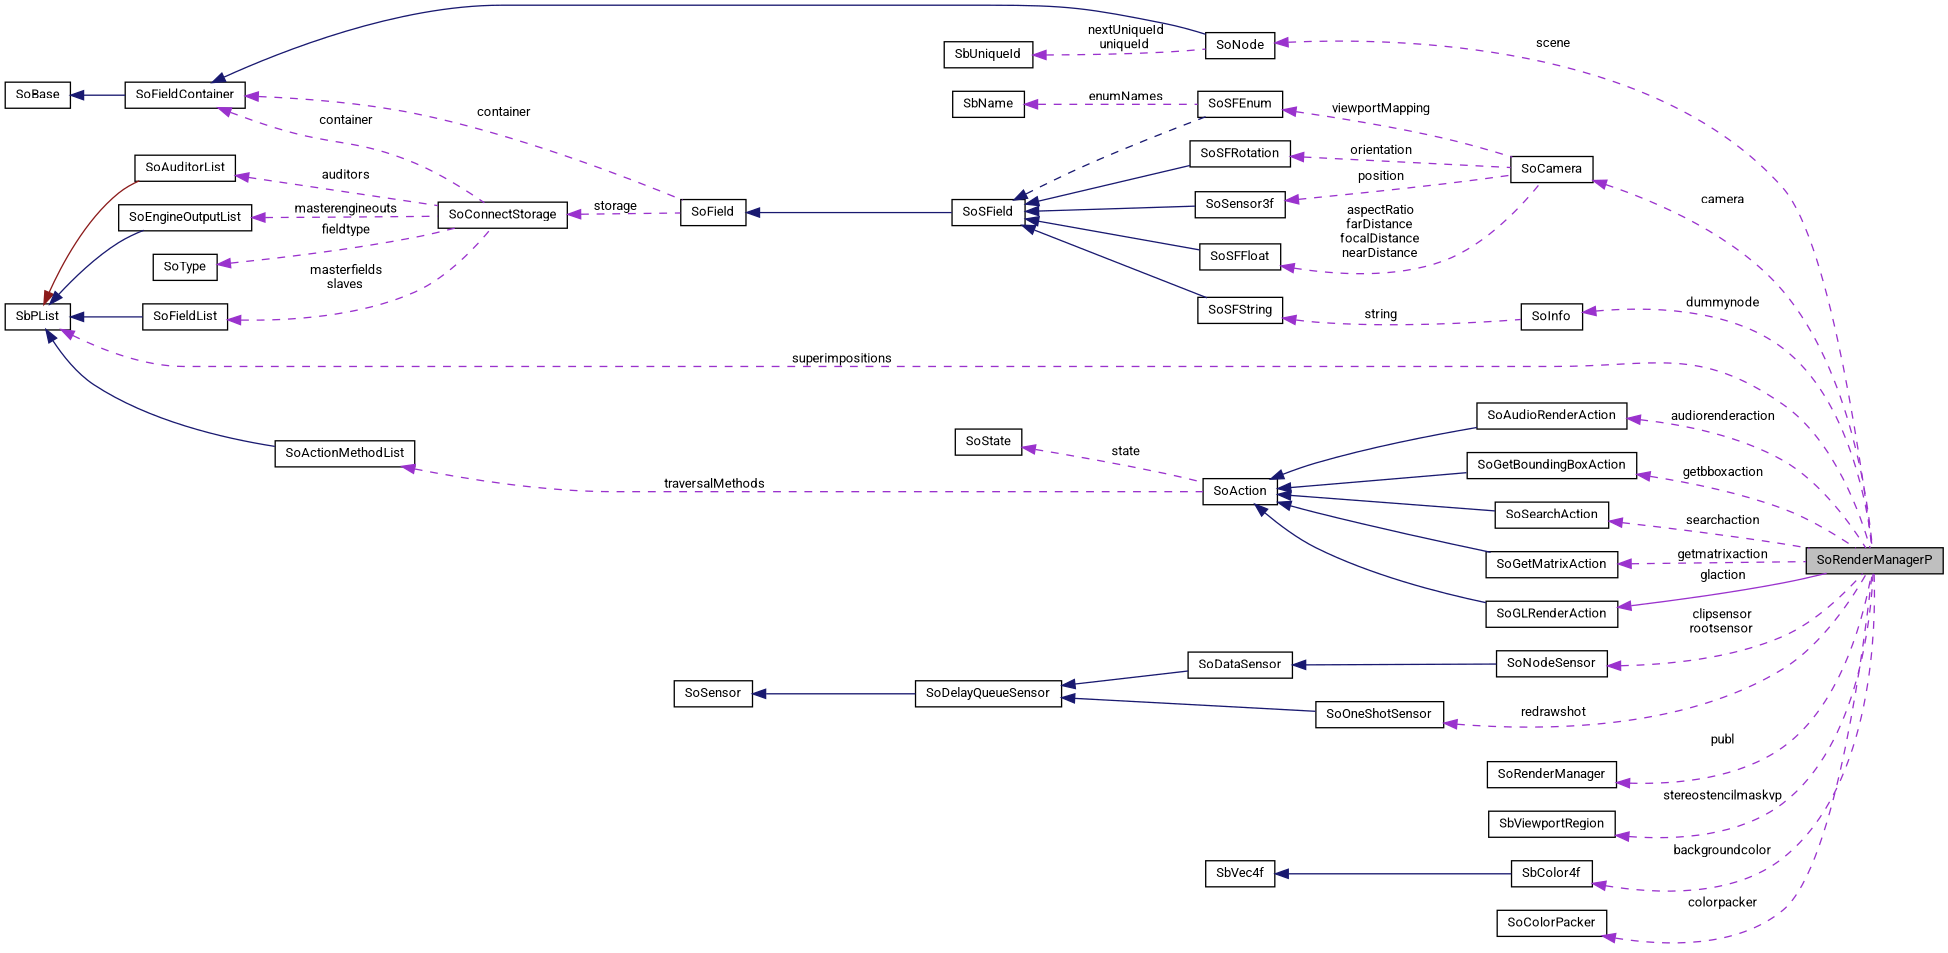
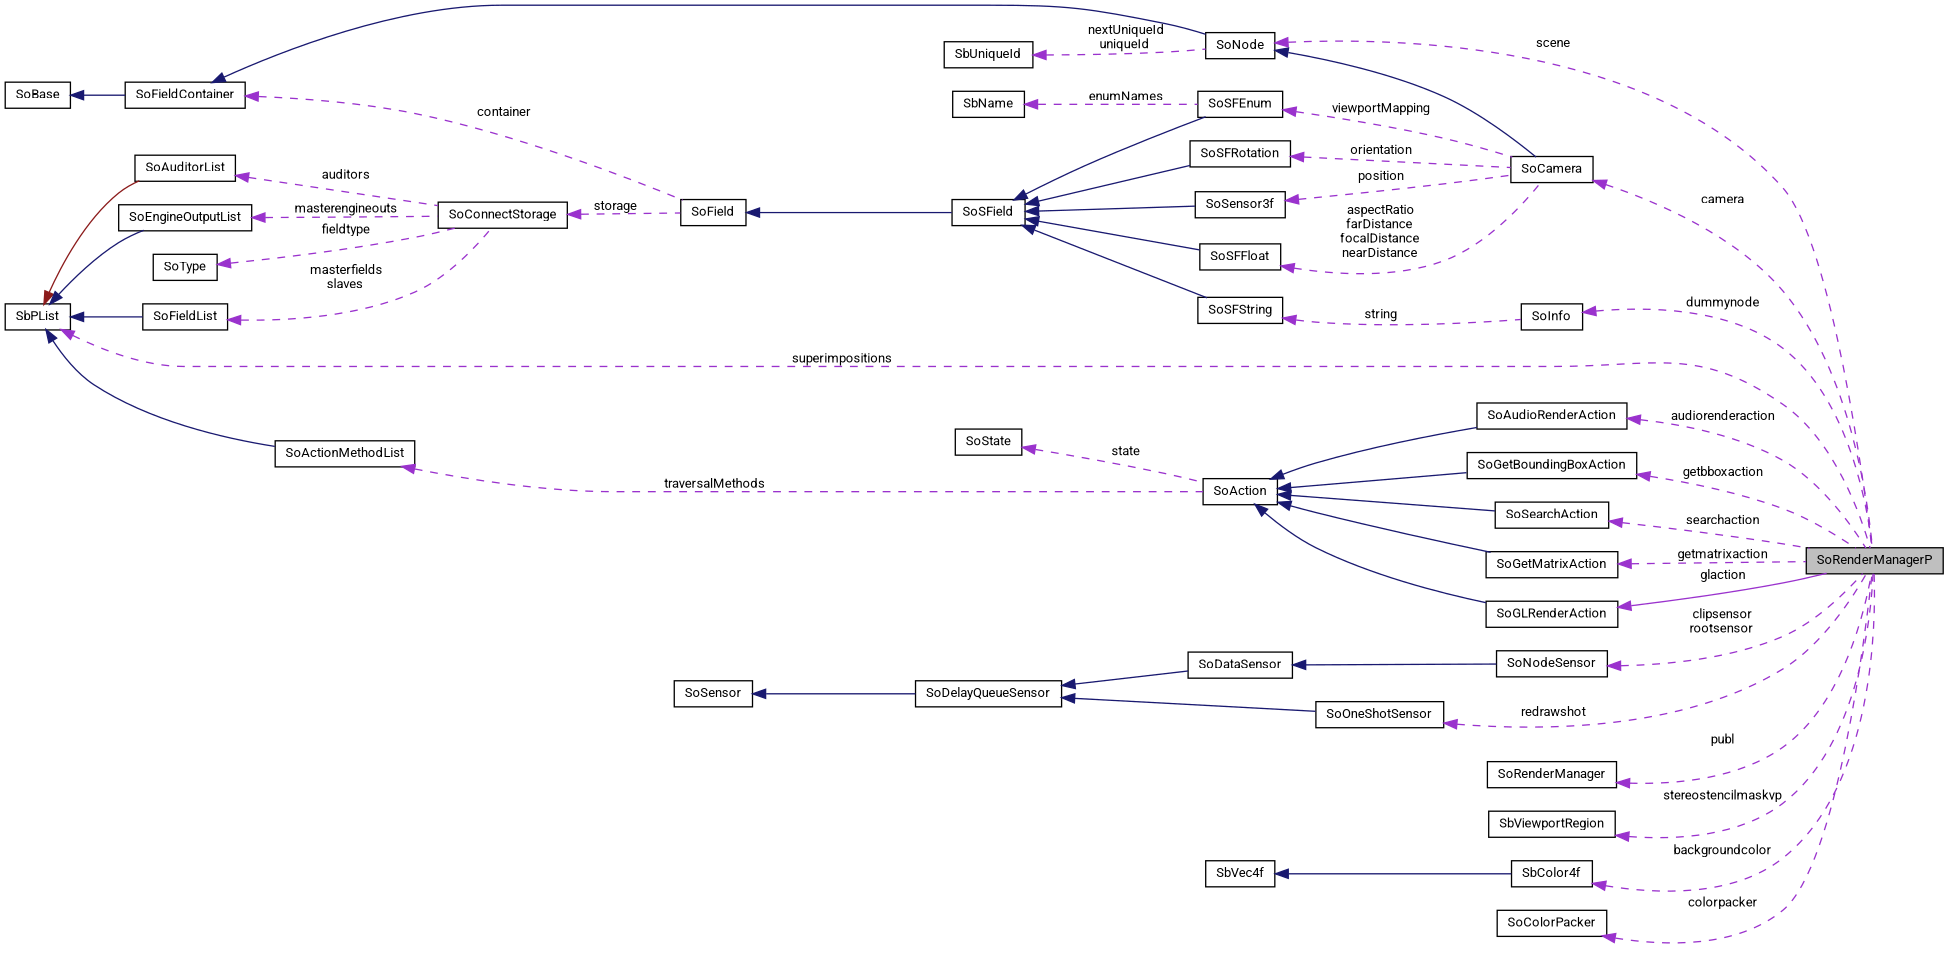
edge "SoCamera" -> "SoNode": added
edge "SoConnectStorage" -> "SoFieldContainer": removed, label "container"
edge "SoSFEnum" -> "SoSField": style dashed -> solid
